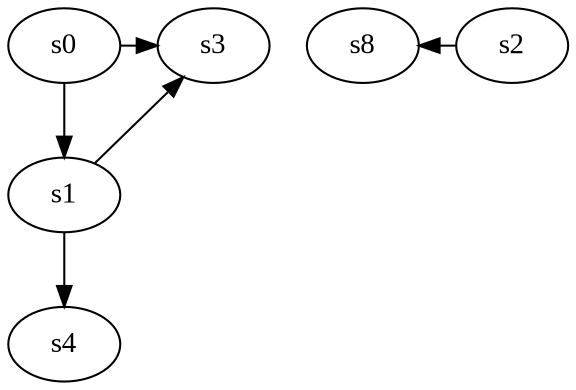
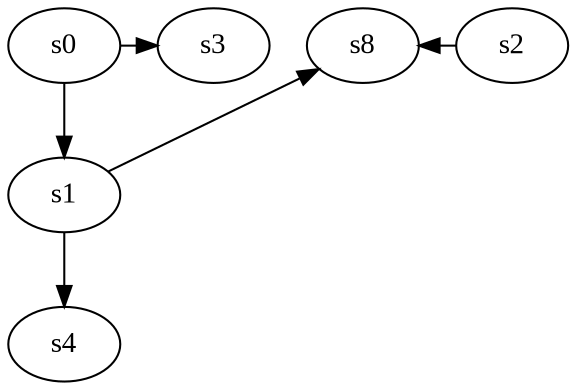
edge "s1" -> "s3": now "s1" -> "s8"
